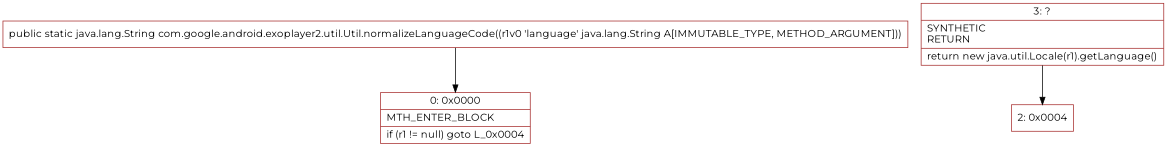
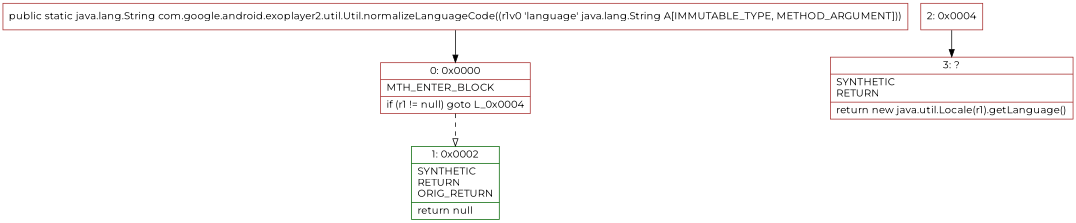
edge "3: ?" -> "2: 0x0004": reversed
node "1: 0x0002": added
